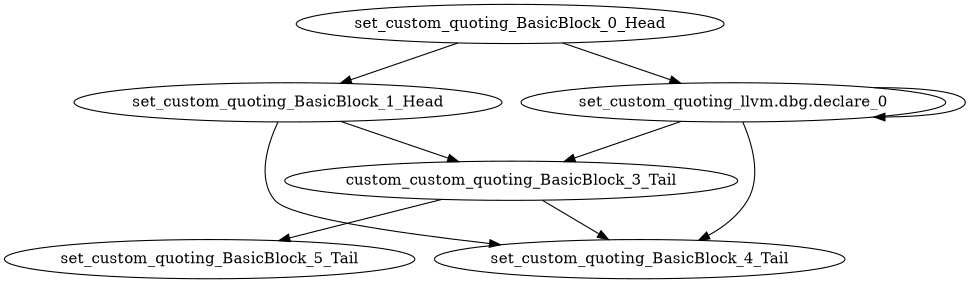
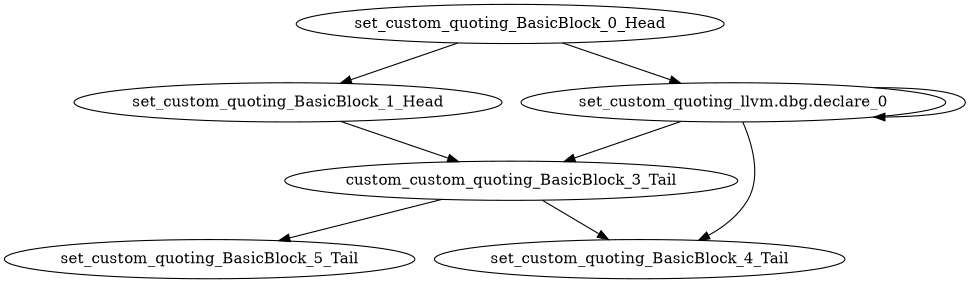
edge "set_custom_quoting_BasicBlock_1_Head" -> "set_custom_quoting_BasicBlock_4_Tail": removed
